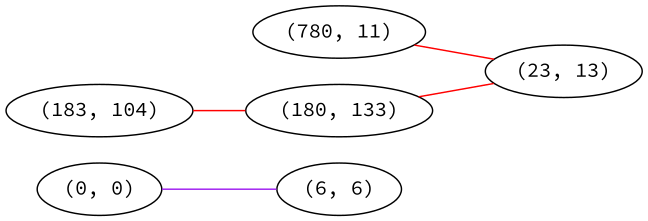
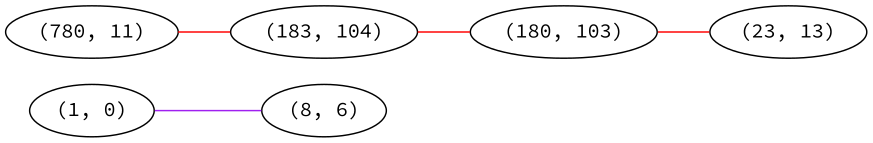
edge "(780, 11)" -- "(23, 13)": now "(780, 11)" -- "(183, 104)"
node "(180, 133)": label "(180, 133)" -> "(180, 103)"
node "(0, 0)": label "(0, 0)" -> "(1, 0)"
node "(6, 6)": label "(6, 6)" -> "(8, 6)"
